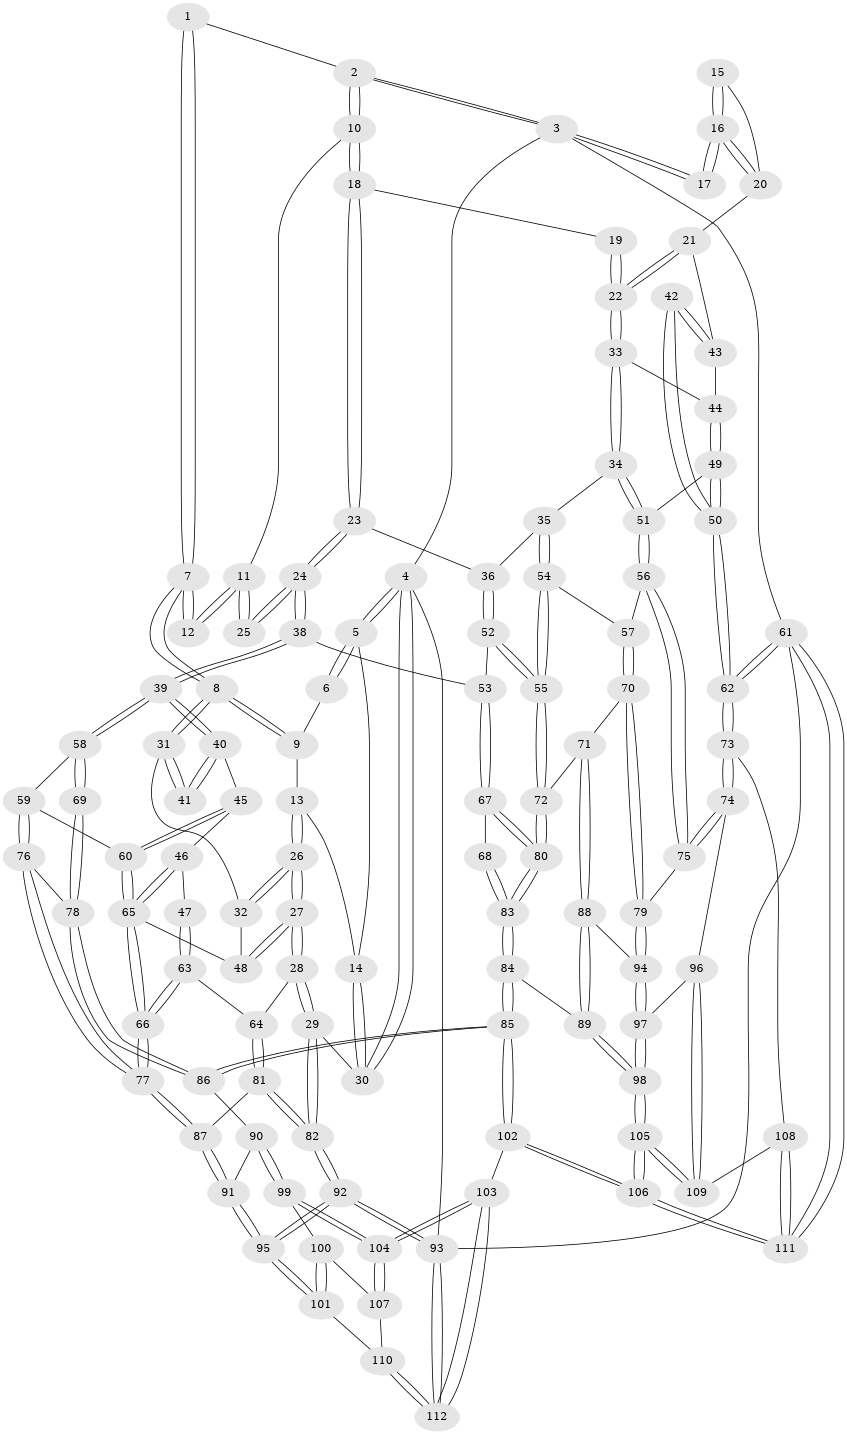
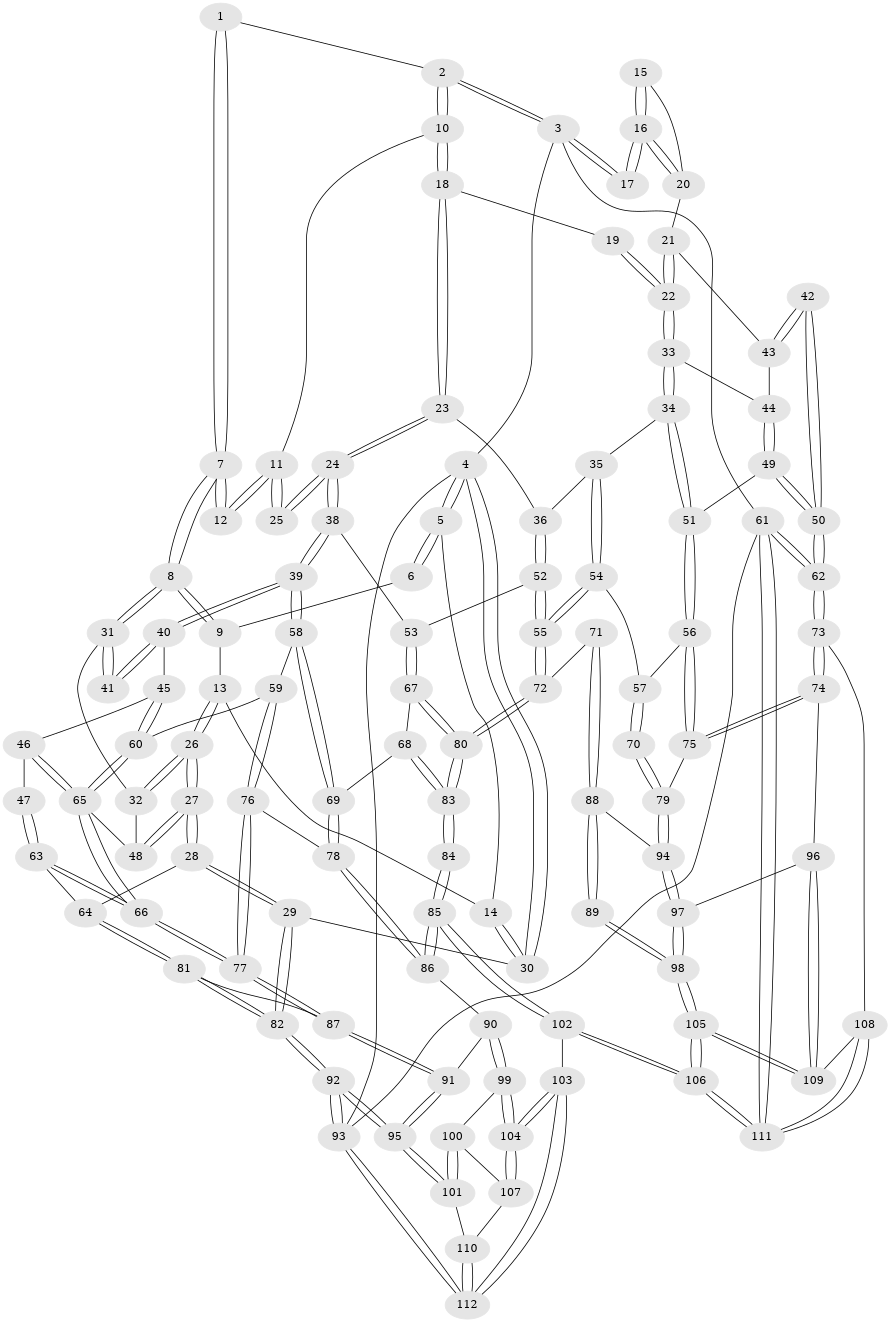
edge "70" -- "71": removed
edge "68" -- "69": added
edge "84" -- "89": removed
